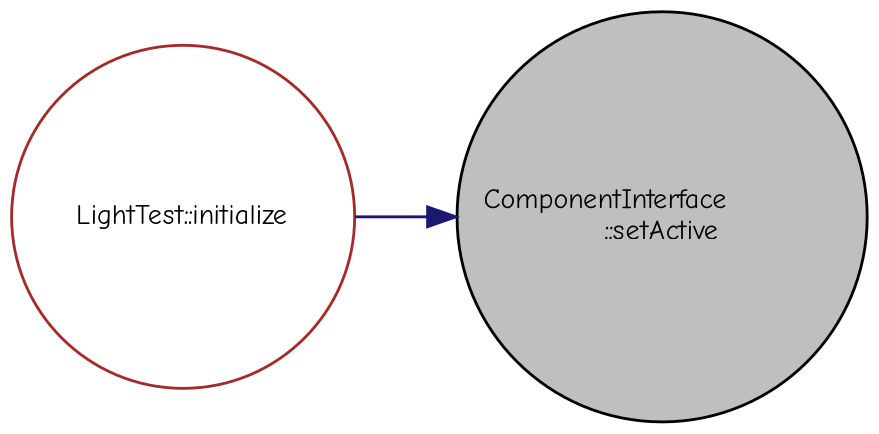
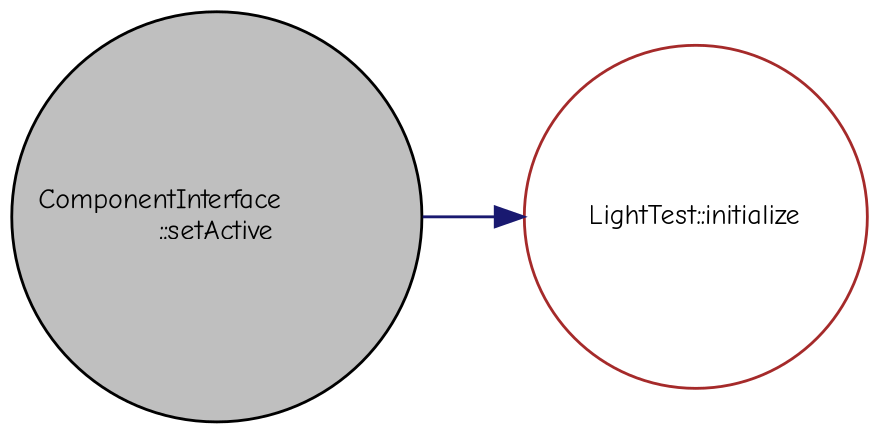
edge "LightTest::initialize" -> "ComponentInterface ::setActive": reversed
